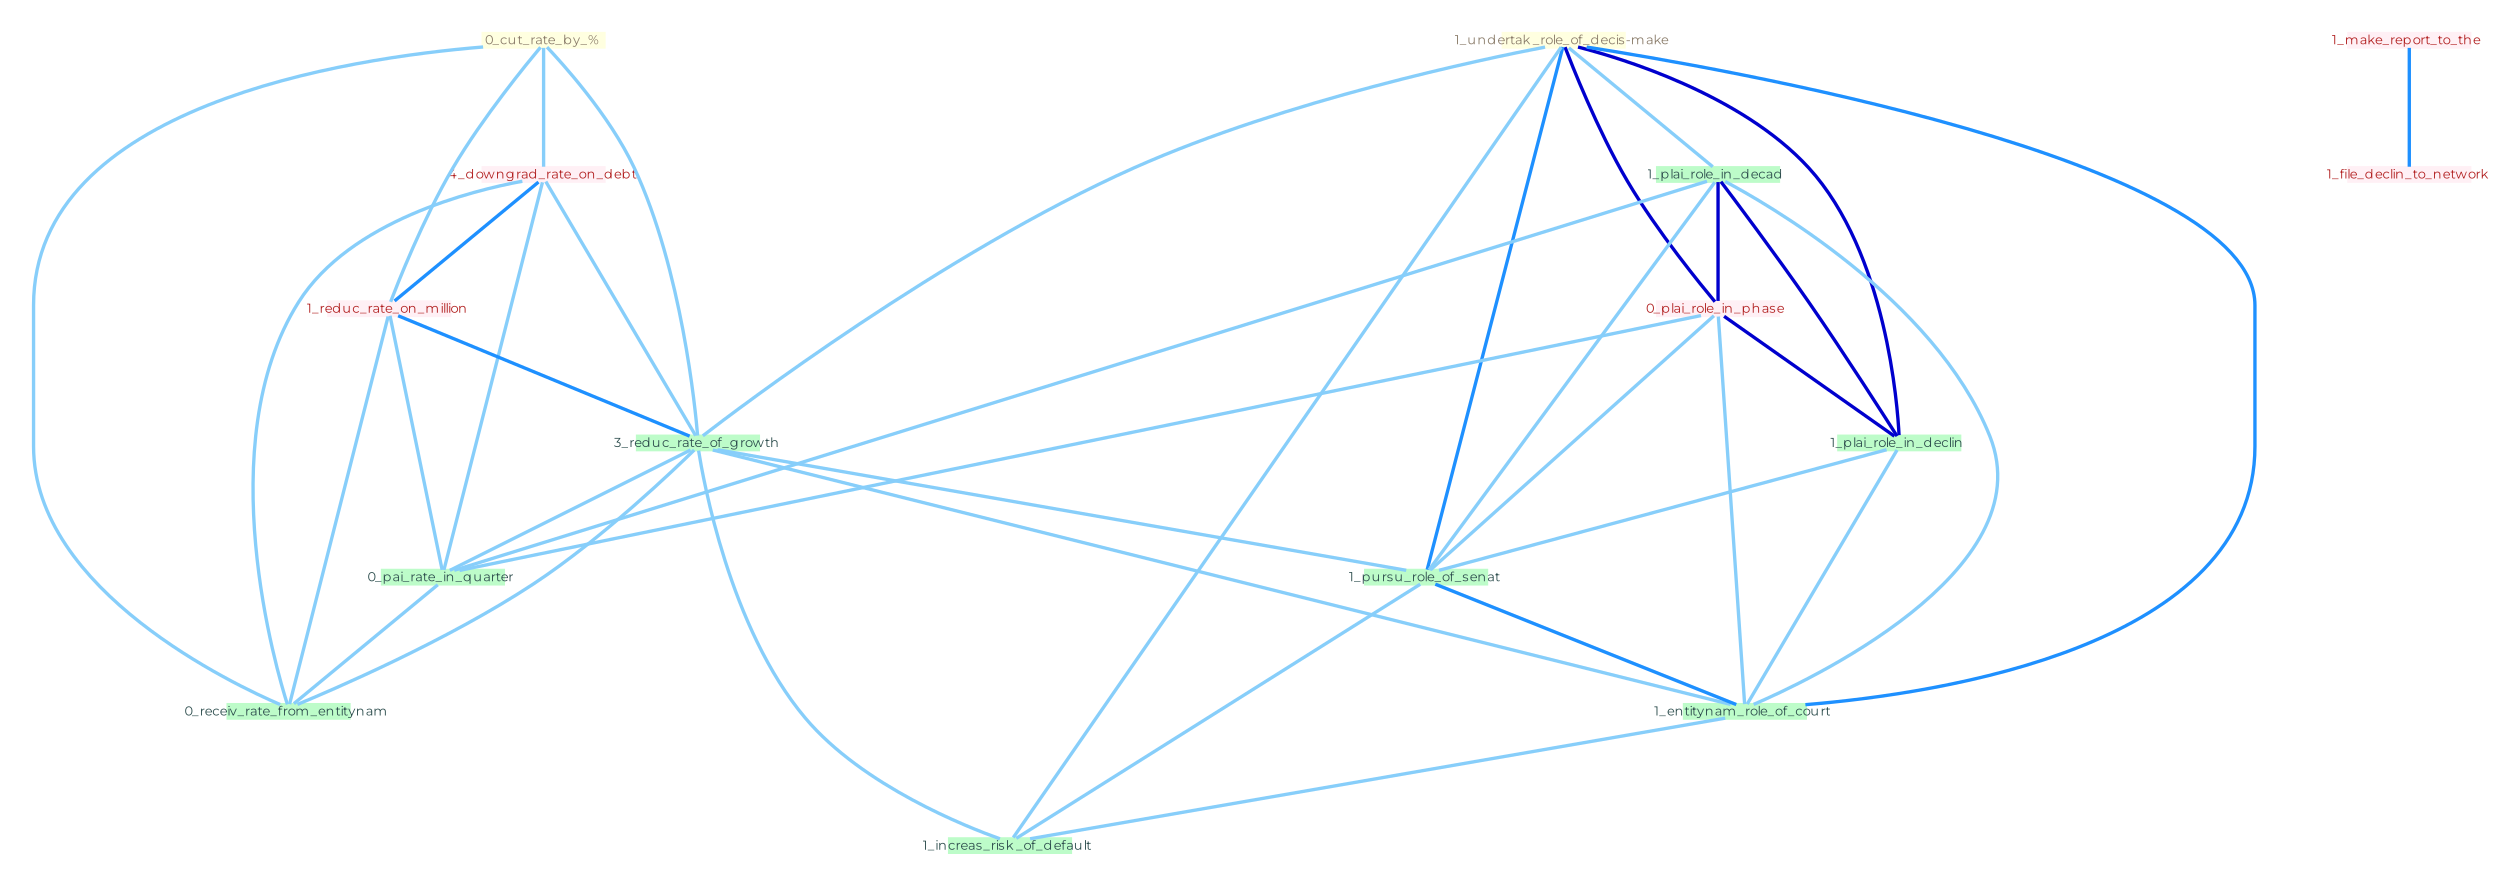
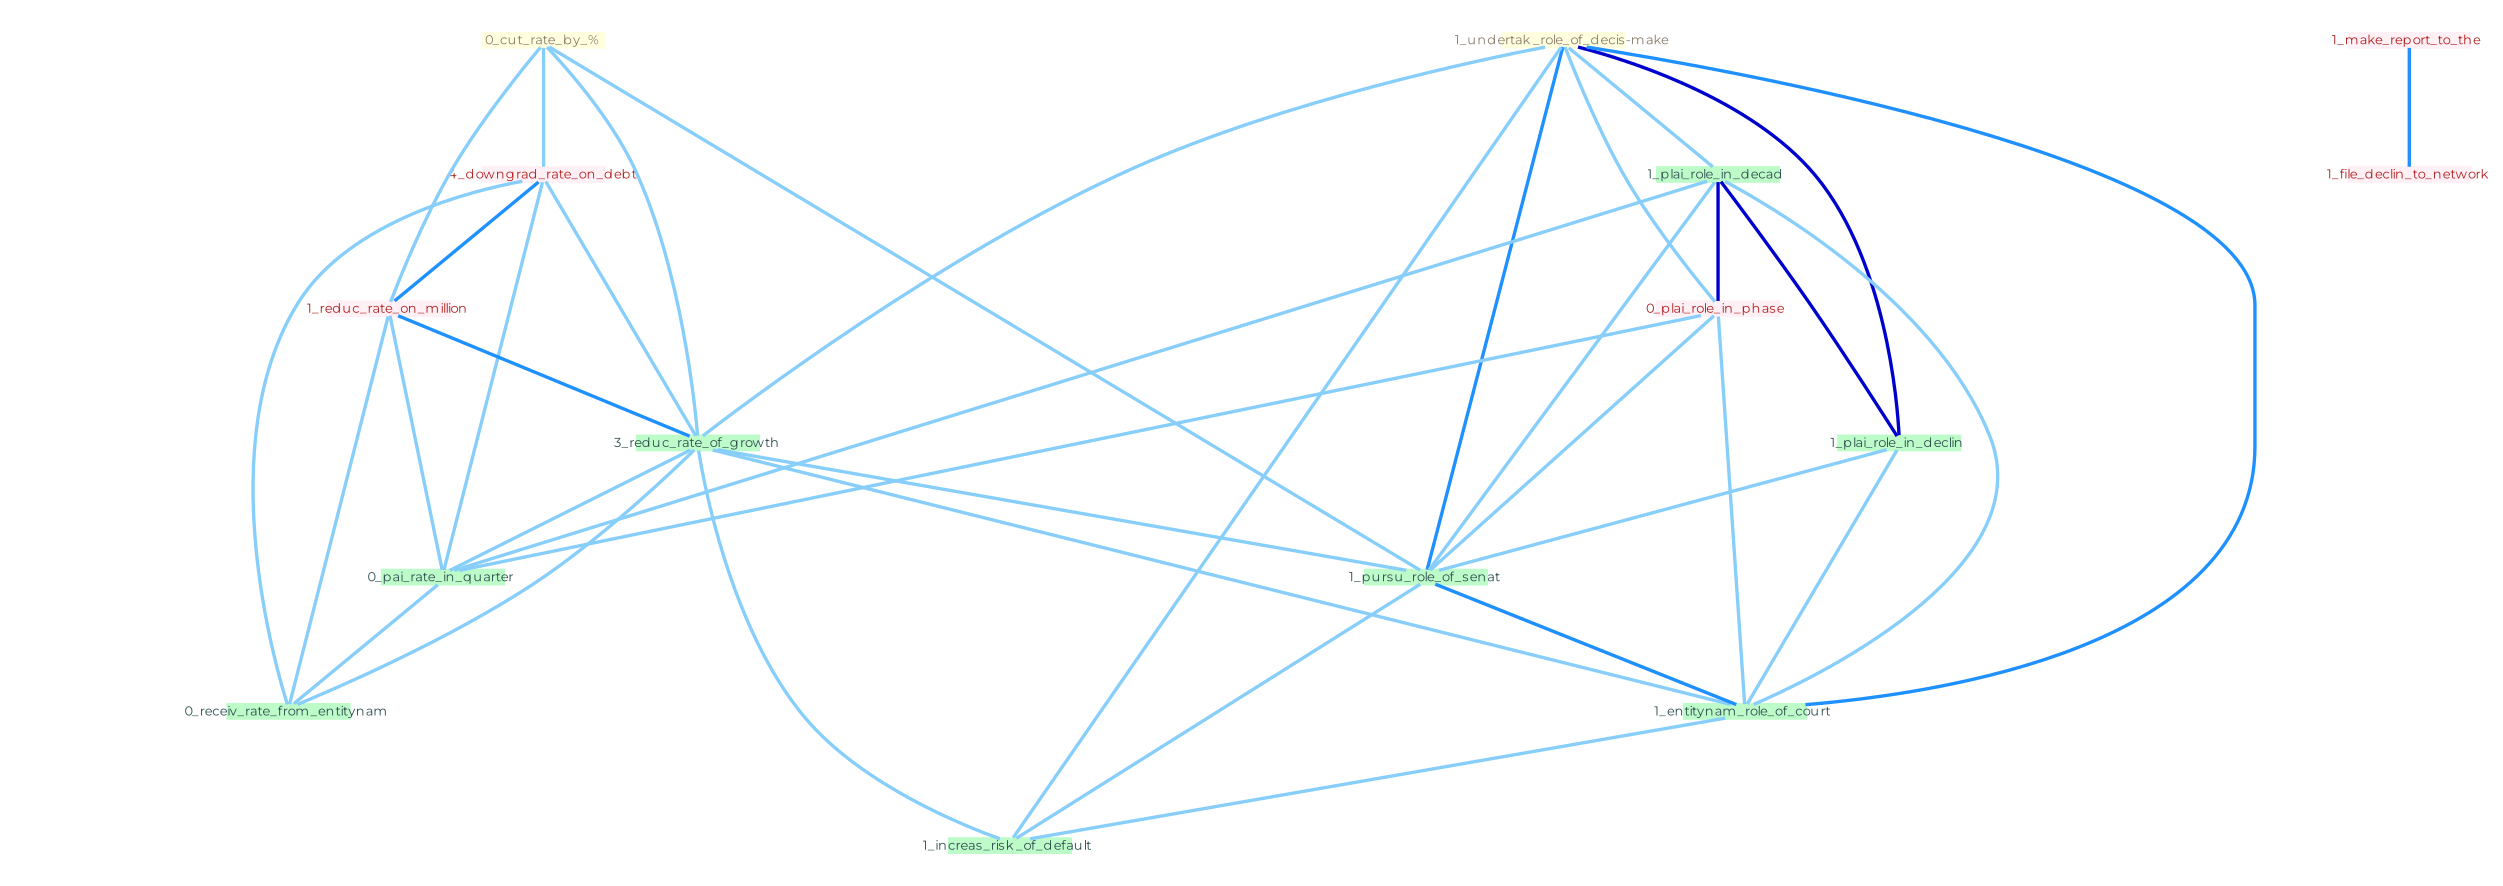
edge "1_undertak_role_of_decis-make" -- "0_plai_role_in_phase": color #0000cd -> #87cefa
edge "0_cut_rate_by_%" -- "0_receiv_rate_from_entitynam": now "0_cut_rate_by_%" -- "1_pursu_role_of_senat"
edge "0_plai_role_in_phase" -- "1_plai_role_in_declin": removed
